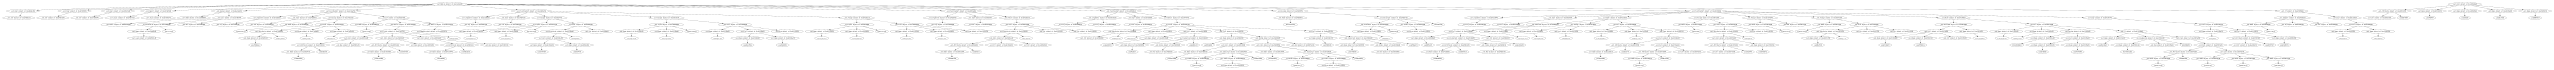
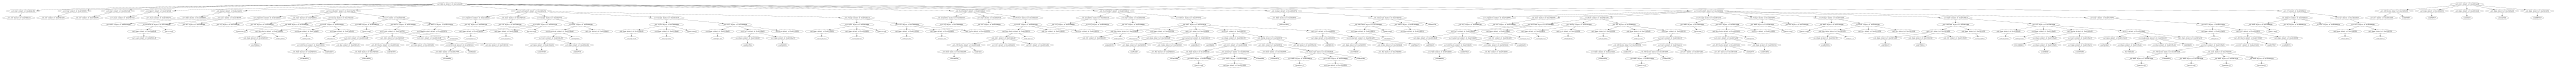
node "_ast.Num object at 0xa19226750": label "_ast.Num object at 0xa19226750" -> "_ast.Tuple object at 0xa19226750"
